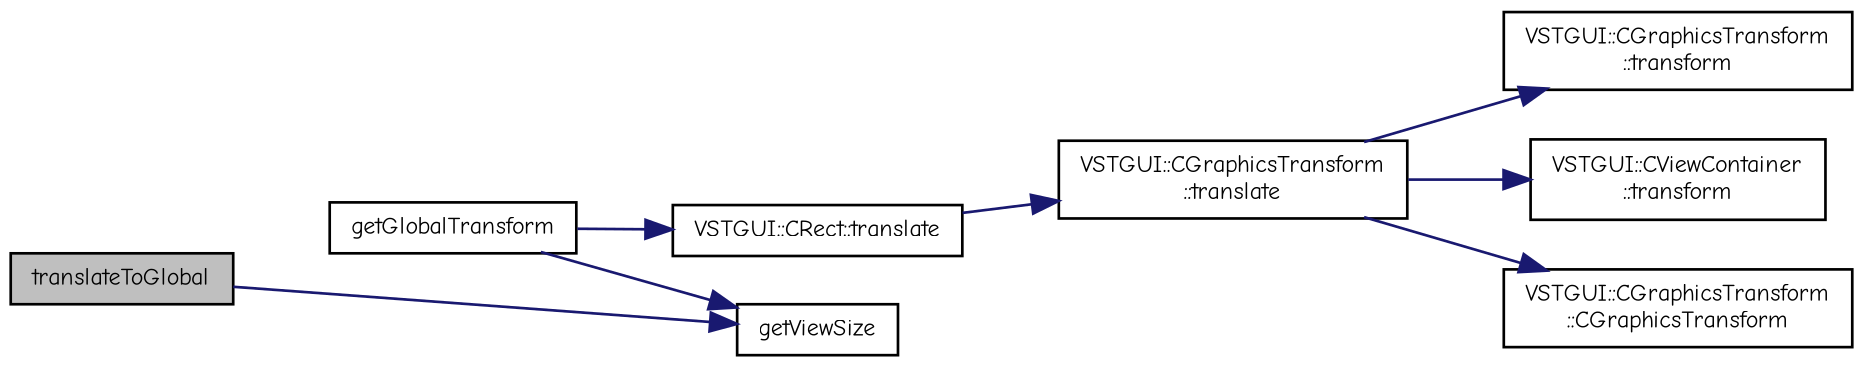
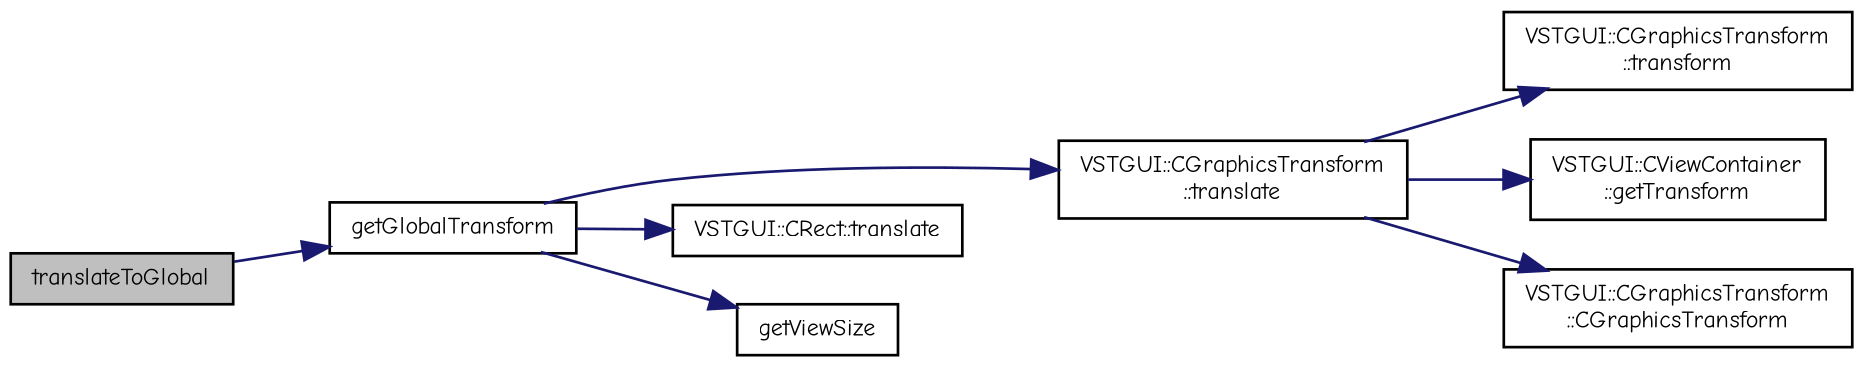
node "VSTGUI::CViewContainer ::transform": label "VSTGUI::CViewContainer ::transform" -> "VSTGUI::CViewContainer ::getTransform"
edge "VSTGUI::CRect::translate" -> "VSTGUI::CGraphicsTransform ::translate": now "getGlobalTransform" -> "VSTGUI::CGraphicsTransform ::translate"
edge "translateToGlobal" -> "getViewSize": now "translateToGlobal" -> "getGlobalTransform"
